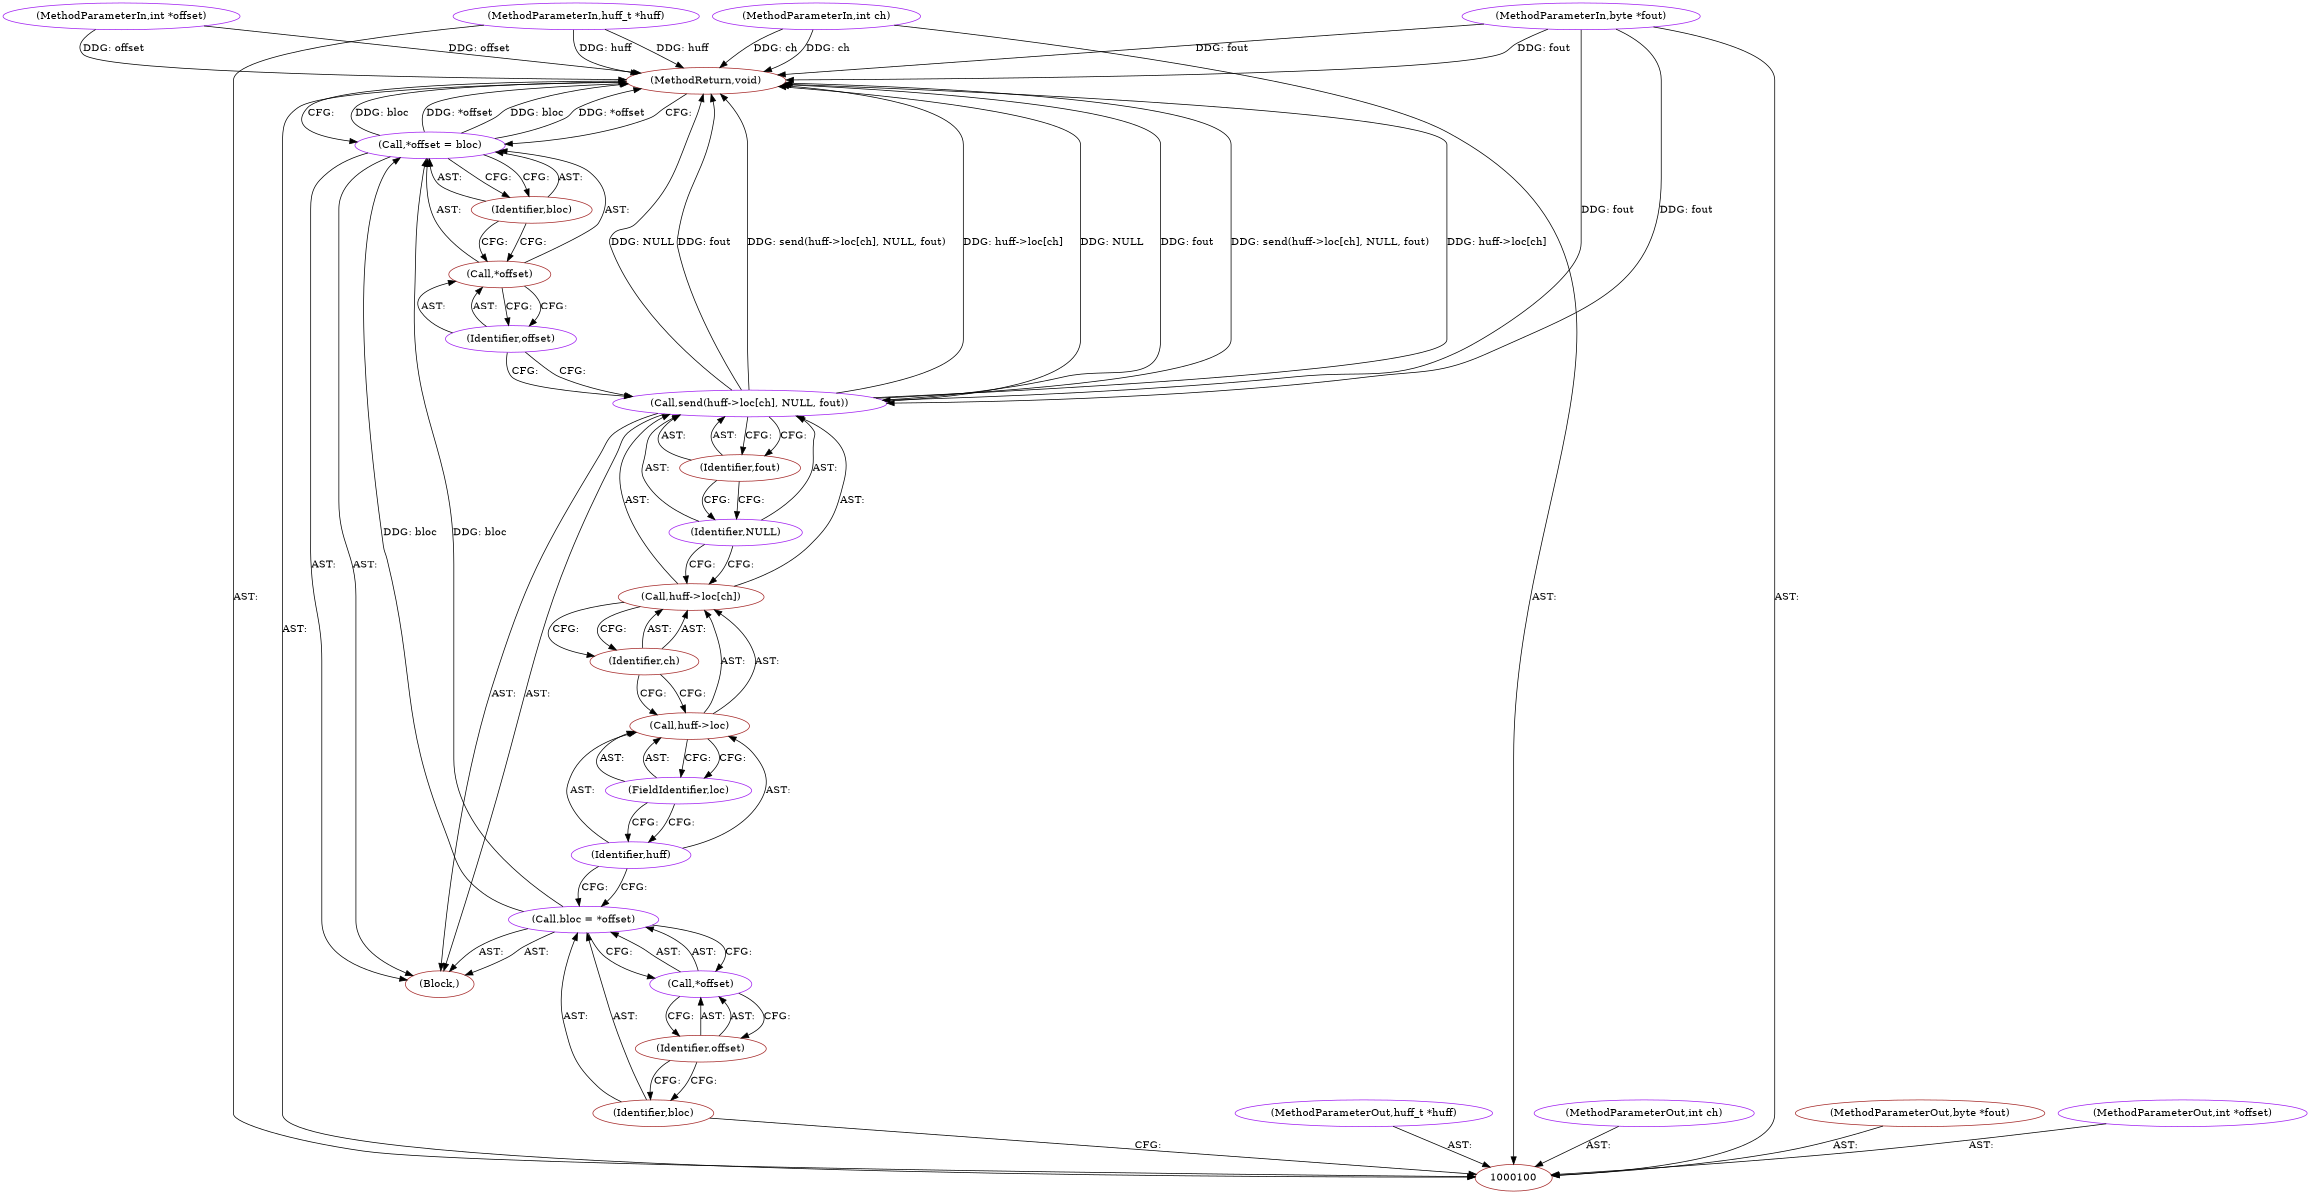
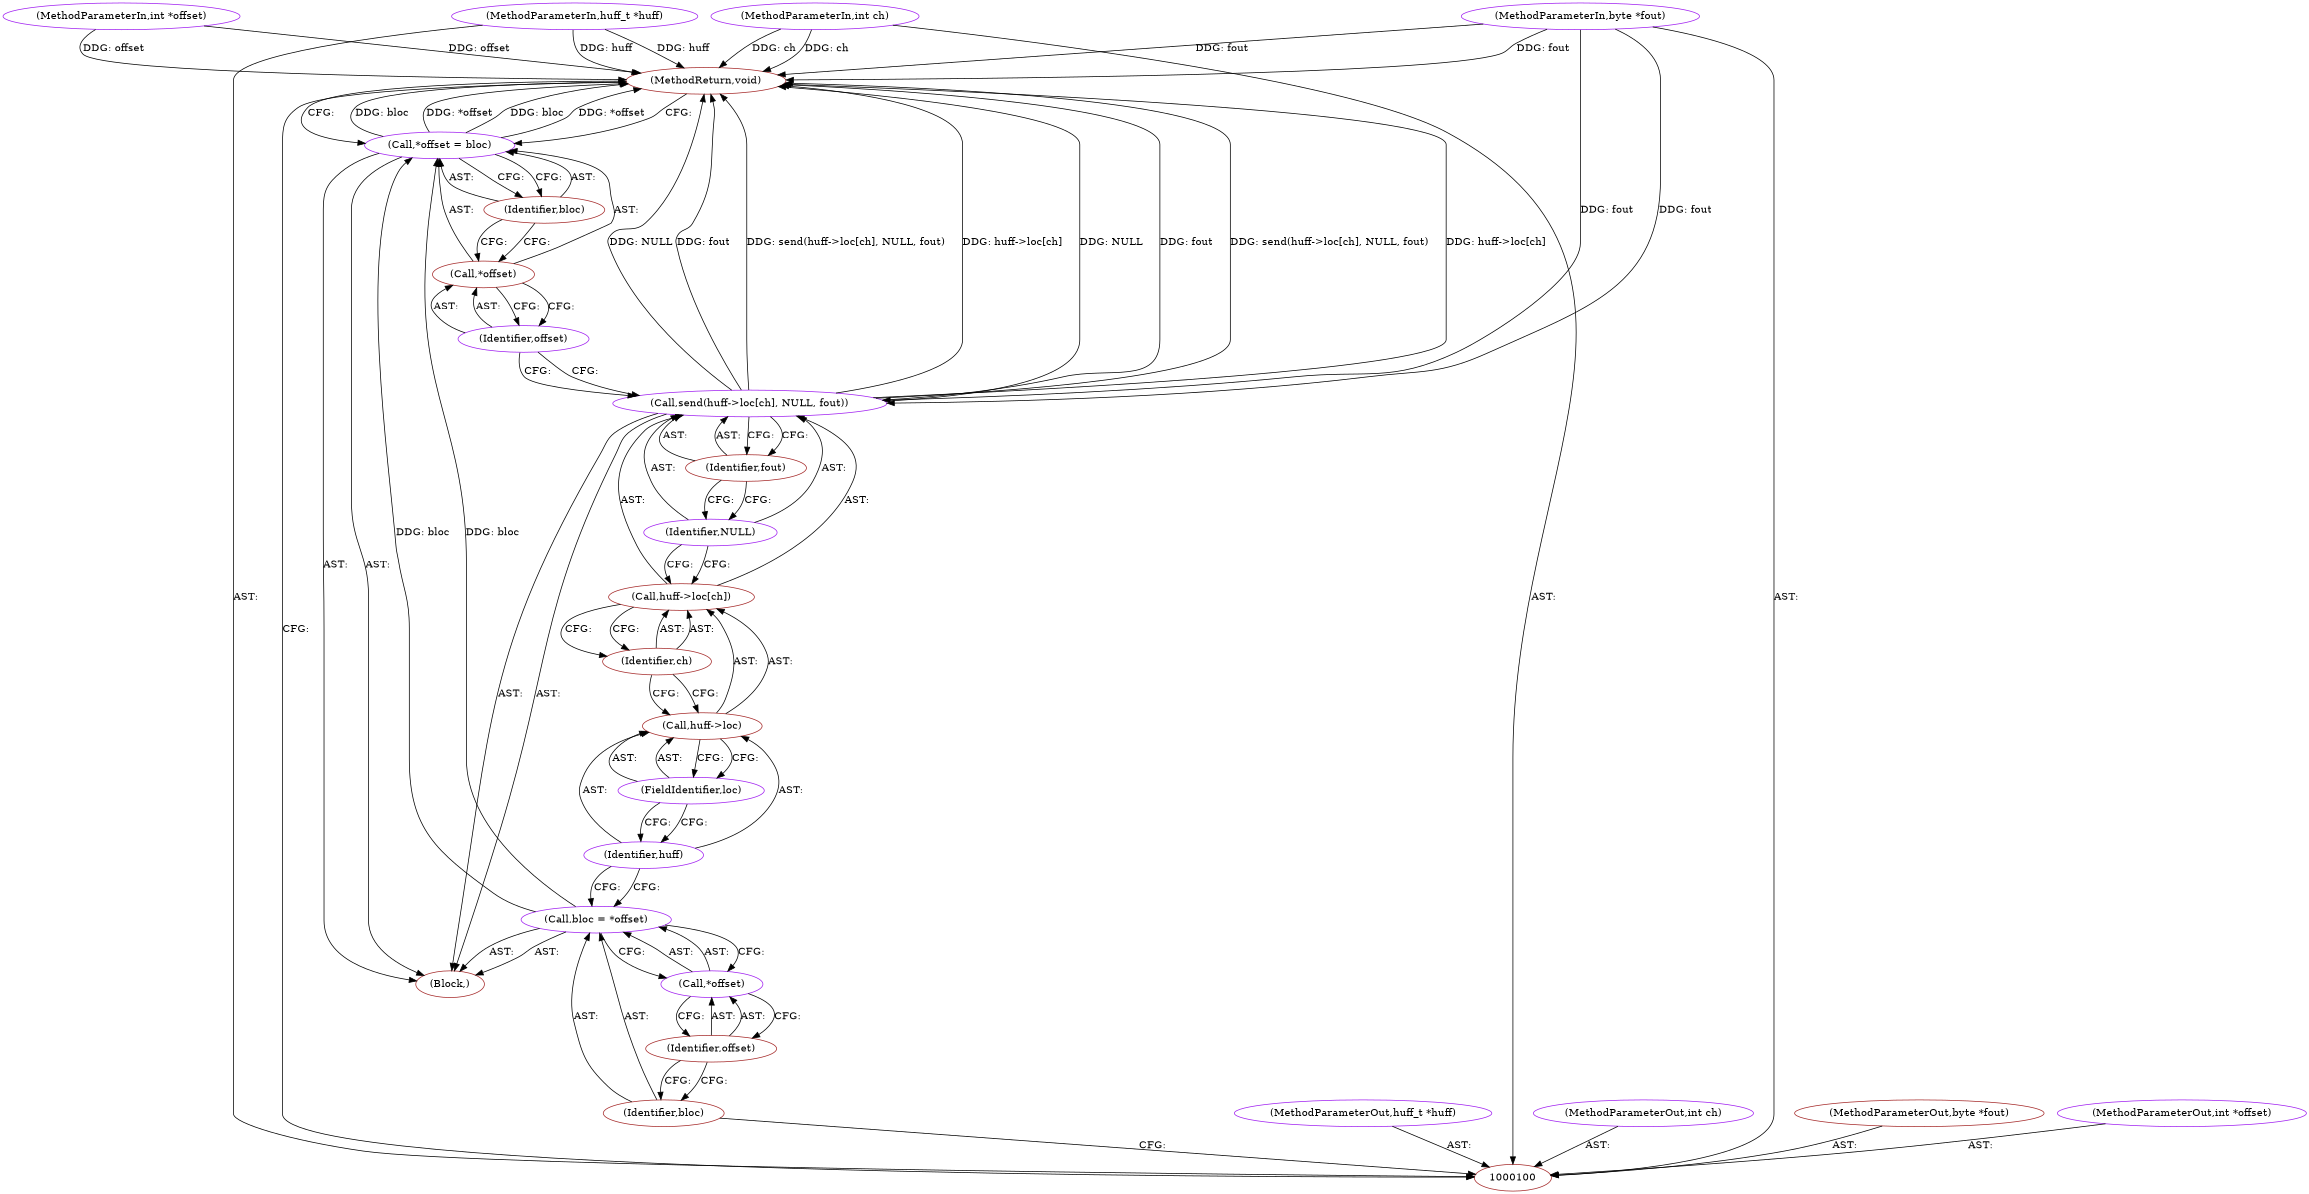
edge "(MethodReturn,void)" -> "1000100": label "AST: " -> "CFG: "
